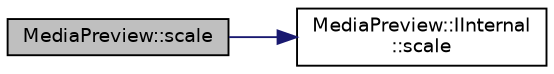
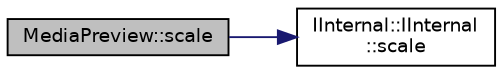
node "MediaPreview::IInternal ::scale": label "MediaPreview::IInternal ::scale" -> "IInternal::IInternal ::scale"
